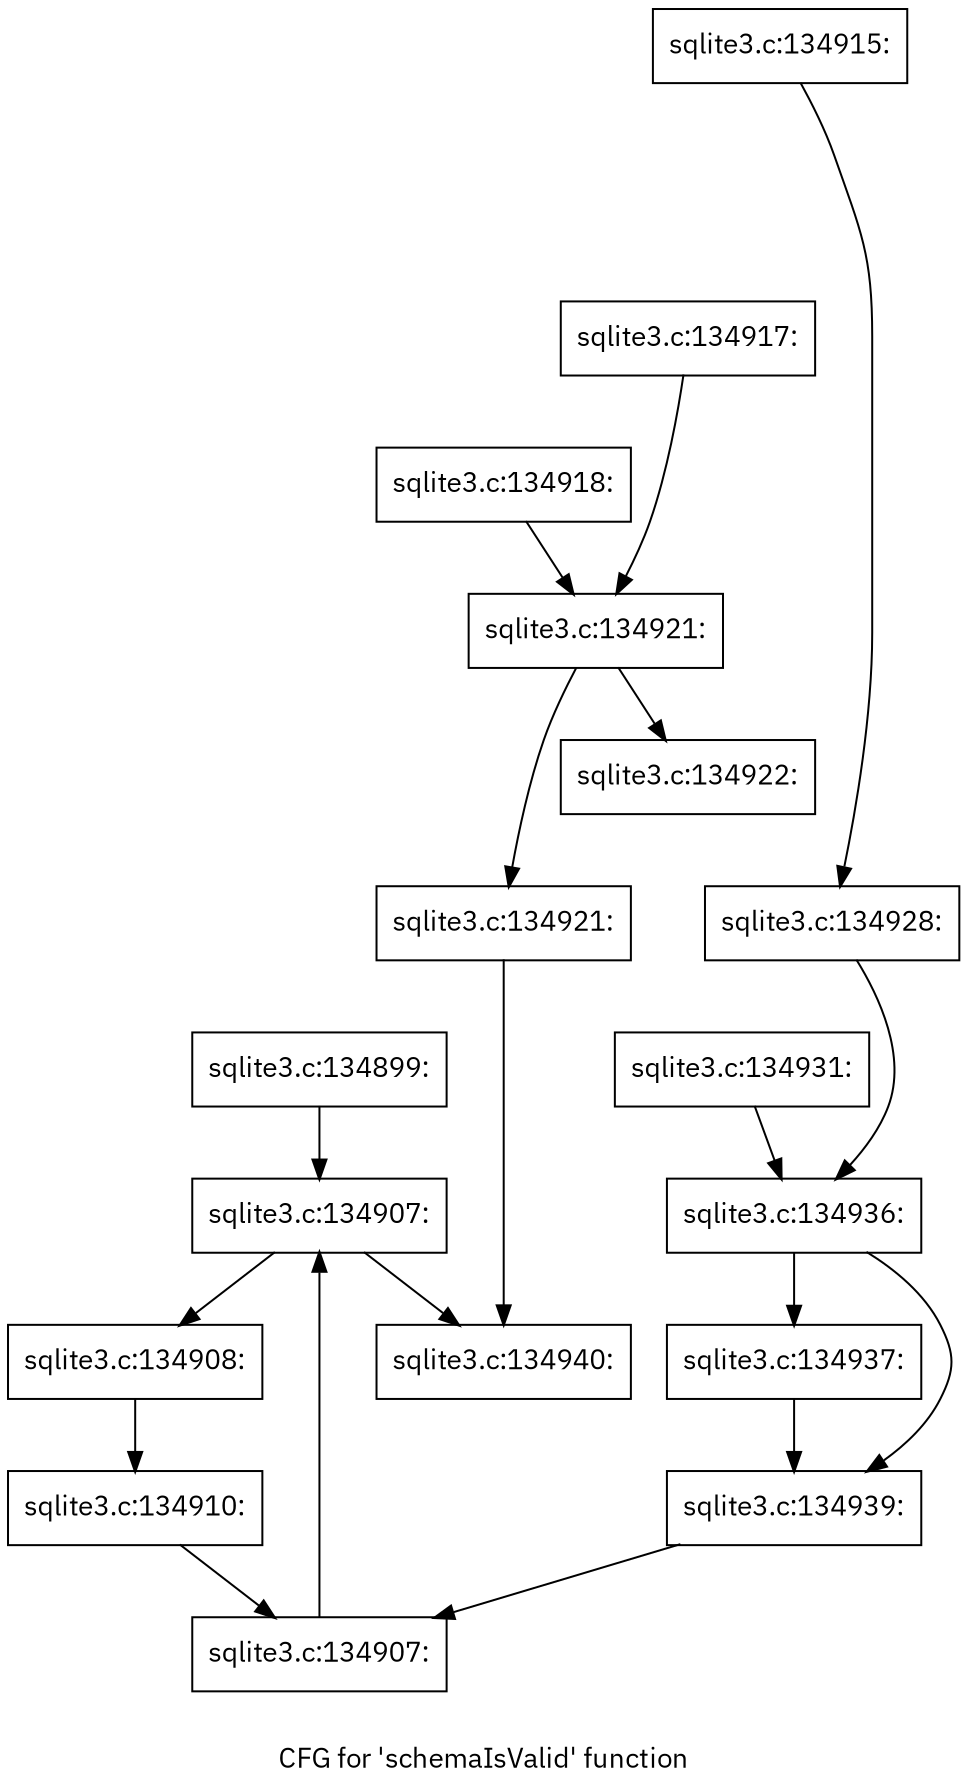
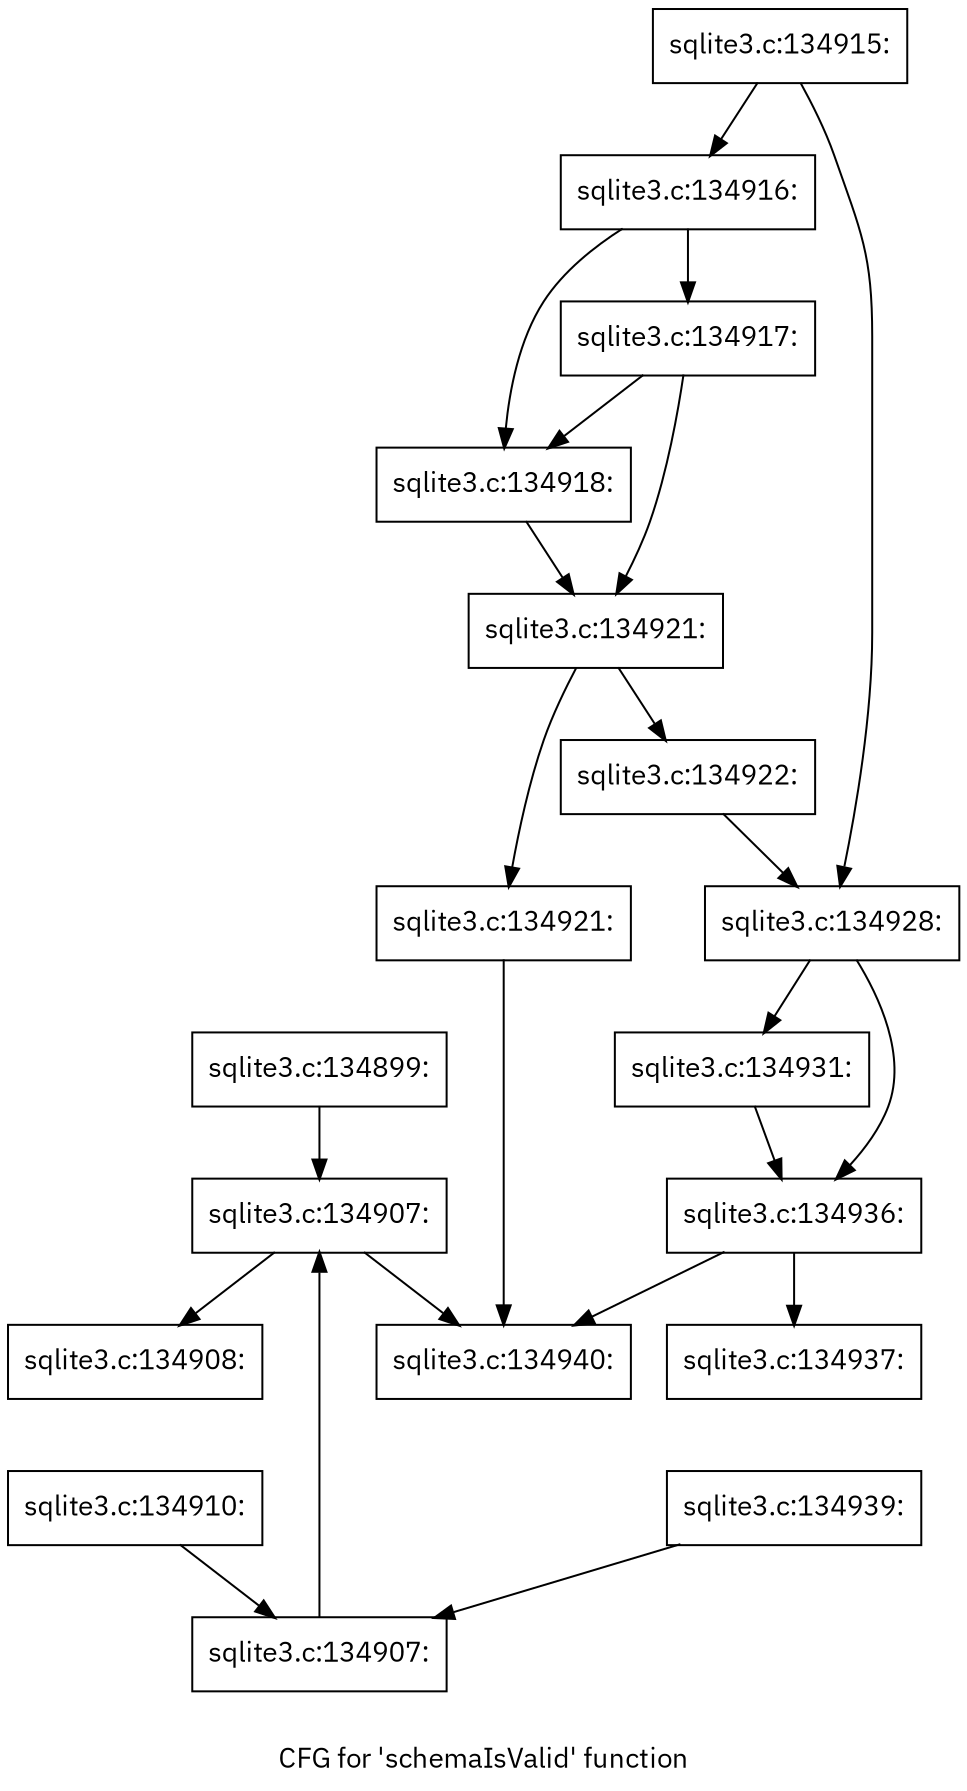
node "sqlite3.c:134916:": added
edge "sqlite3.c:134917:" -> "sqlite3.c:134918:": added
edge "sqlite3.c:134922:" -> "sqlite3.c:134928:": added
edge "sqlite3.c:134928:" -> "sqlite3.c:134931:": added
edge "sqlite3.c:134936:" -> "sqlite3.c:134939:": now "sqlite3.c:134936:" -> "sqlite3.c:134940:"
edge "sqlite3.c:134908:" -> "sqlite3.c:134910:": removed
edge "sqlite3.c:134937:" -> "sqlite3.c:134939:": removed
